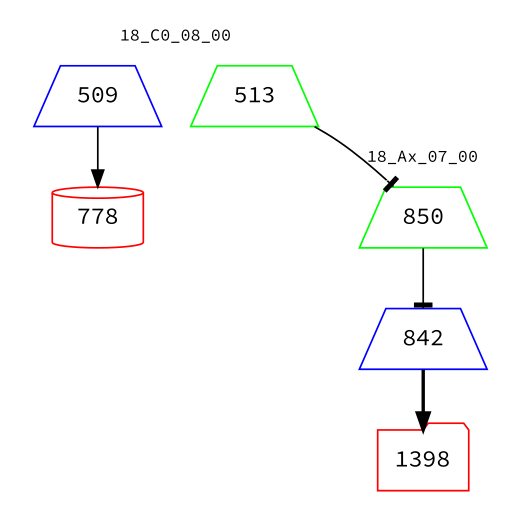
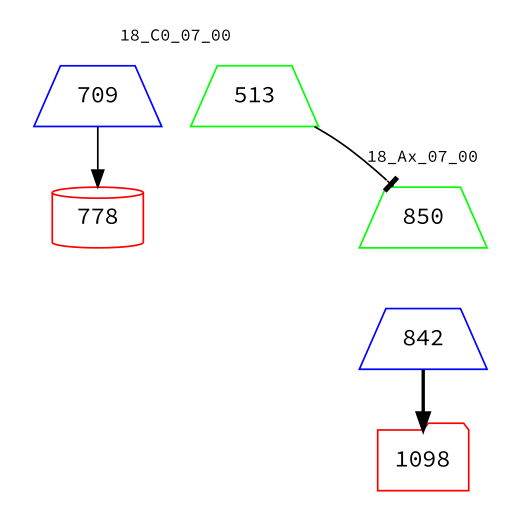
cluster "18_C0_08_00": label "18_C0_08_00" -> "18_C0_07_00"
node "509": label "509" -> "709"
edge "850" -> "842": removed
node "1398": label "1398" -> "1098"
